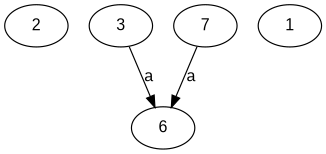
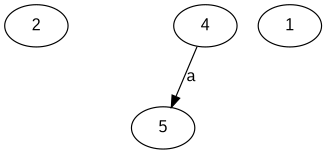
node "3": removed
node "7": label "7" -> "4"
node "6": label "6" -> "5"
